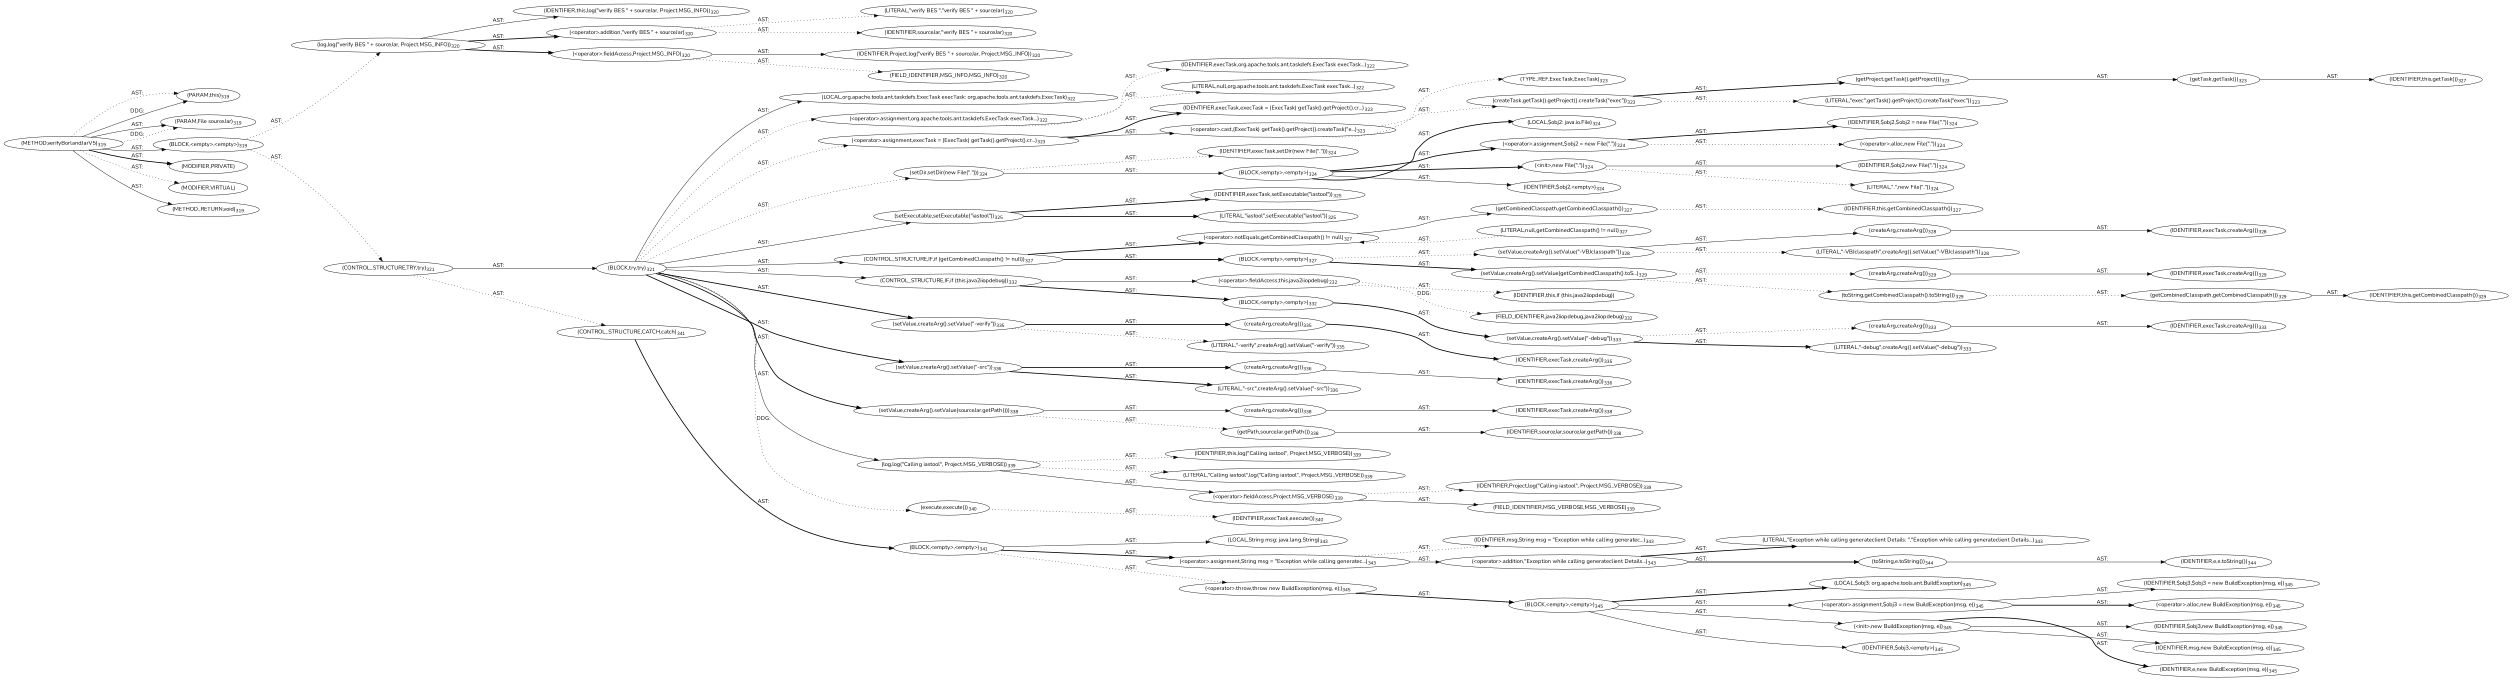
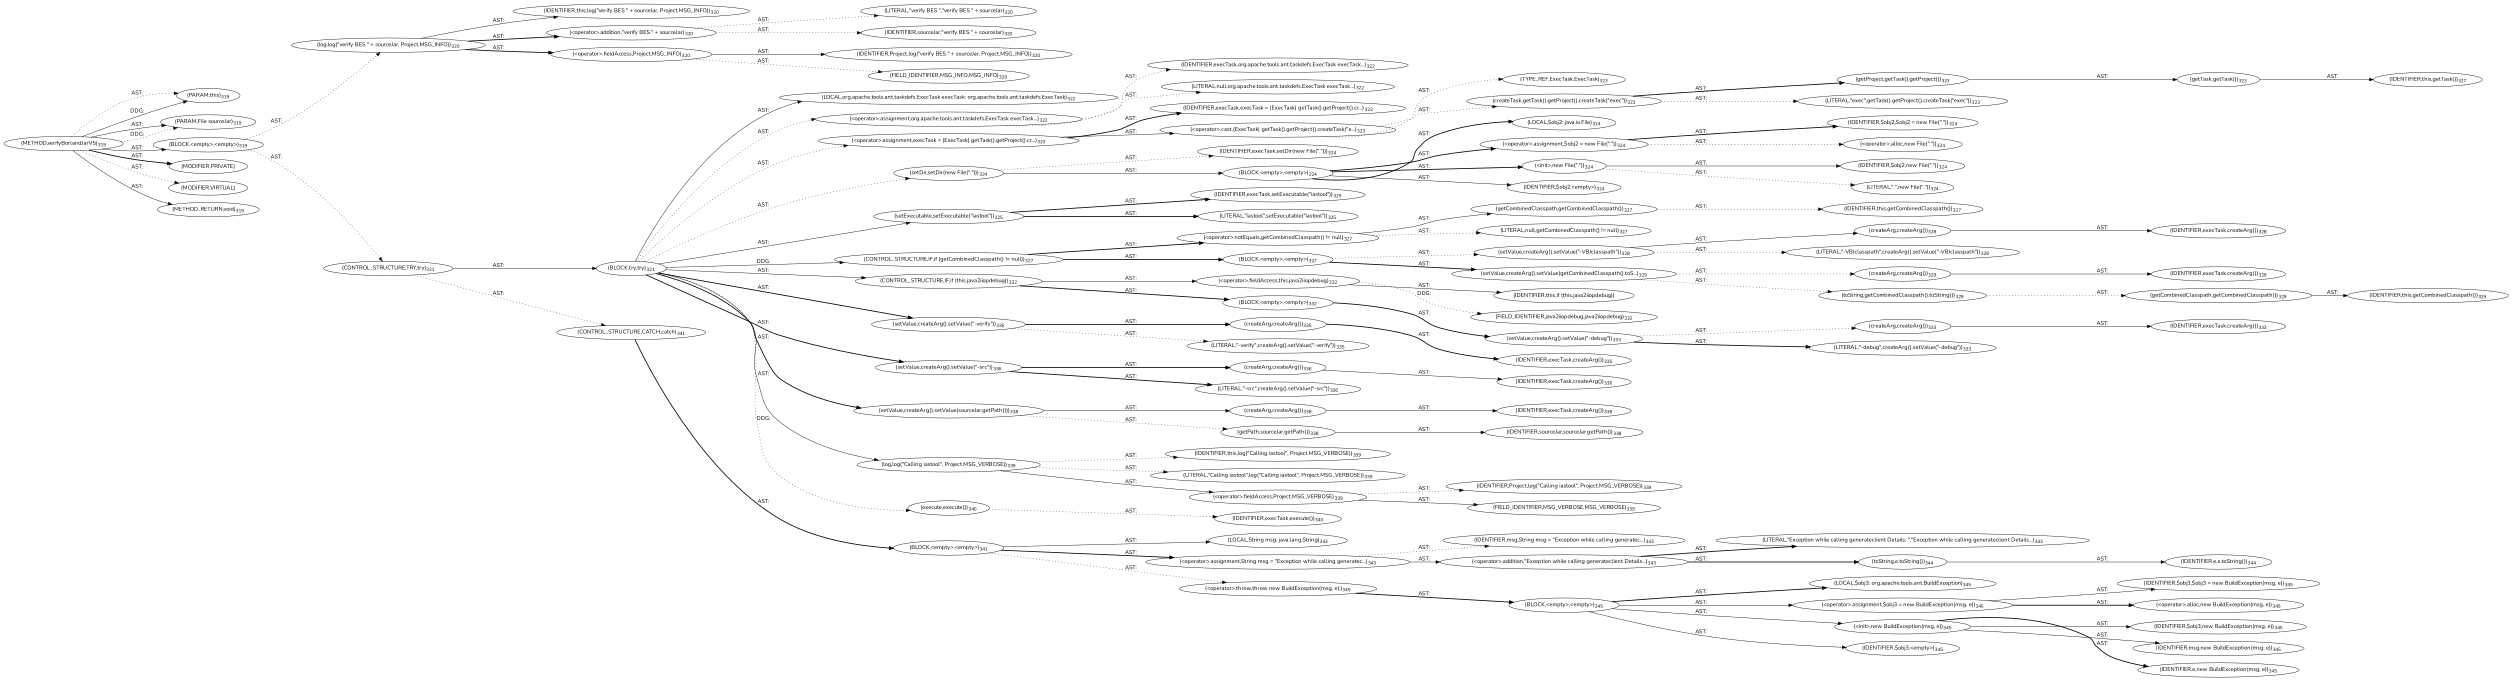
edge "(LITERAL,null,getCombinedClasspath() != null)" -> "(<operator>.notEquals,getCombinedClasspath() != null)": reversed
edge "(BLOCK,try,try)" -> "(CONTROL_STRUCTURE,IF,if (getCombinedClasspath() != null))": label "AST: " -> "DDG: "
edge "(<operator>.fieldAccess,this.java2iiopdebug)" -> "(IDENTIFIER,this,if (this.java2iiopdebug))": style dotted -> solid
